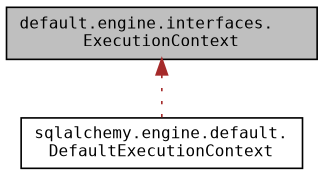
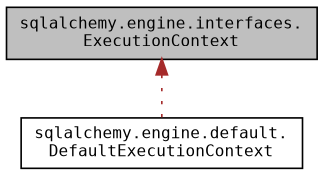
node "default.engine.interfaces. ExecutionContext": label "default.engine.interfaces. ExecutionContext" -> "sqlalchemy.engine.interfaces. ExecutionContext"
